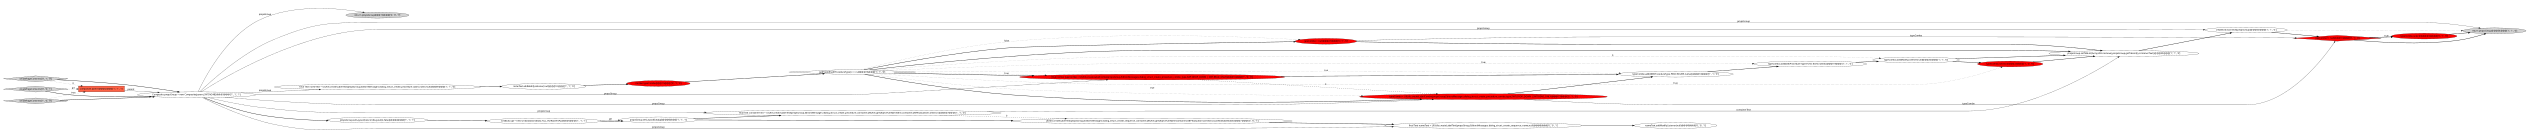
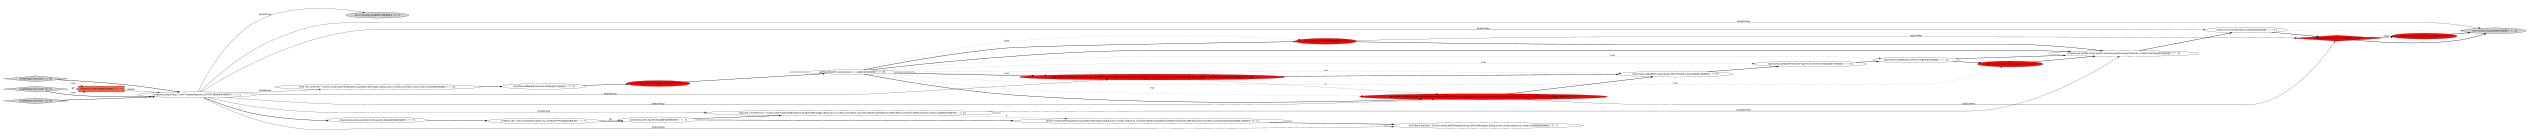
edge "getPredefinedProcedureType() == null@@@16@@@['1', '1', '0']" -> "typeCombo.addModifyListener(null)@@@20@@@['1', '1', '0']": label "0" -> "true"
edge "createPageContents['0', '1', '0']" -> "Composite parent@@@2@@@['1', '1', '1']": label "0" -> "true"
node "nameText.addModifyListener(null)@@@9@@@['0', '0', '1']": removed
